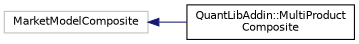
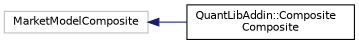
node "QuantLibAddin::MultiProduct Composite": label "QuantLibAddin::MultiProduct Composite" -> "QuantLibAddin::Composite Composite"
